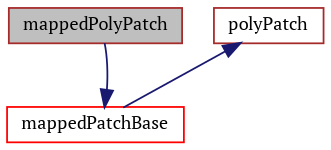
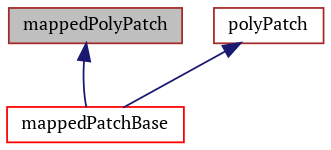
edge "mappedPolyPatch" -> "mappedPatchBase": reversed
